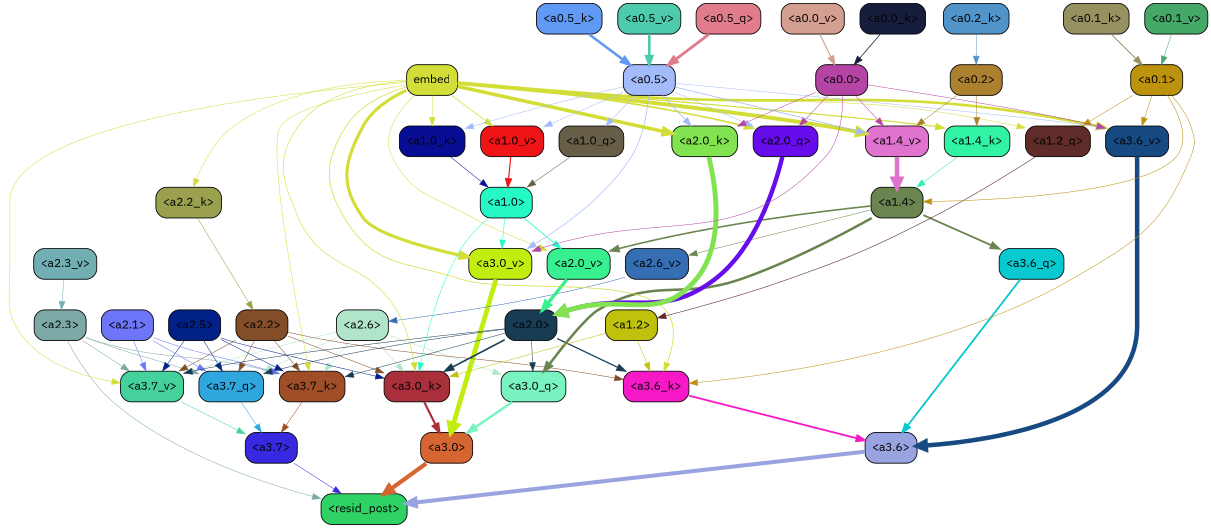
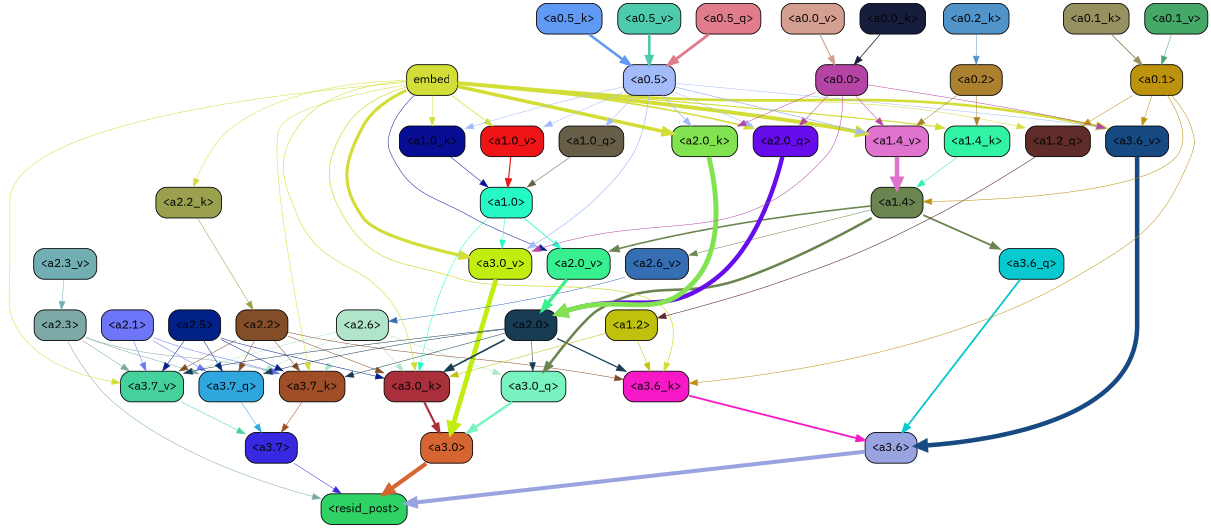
edge "embed" -> "<a2.0_v>": color #d3dd38 -> #012188
